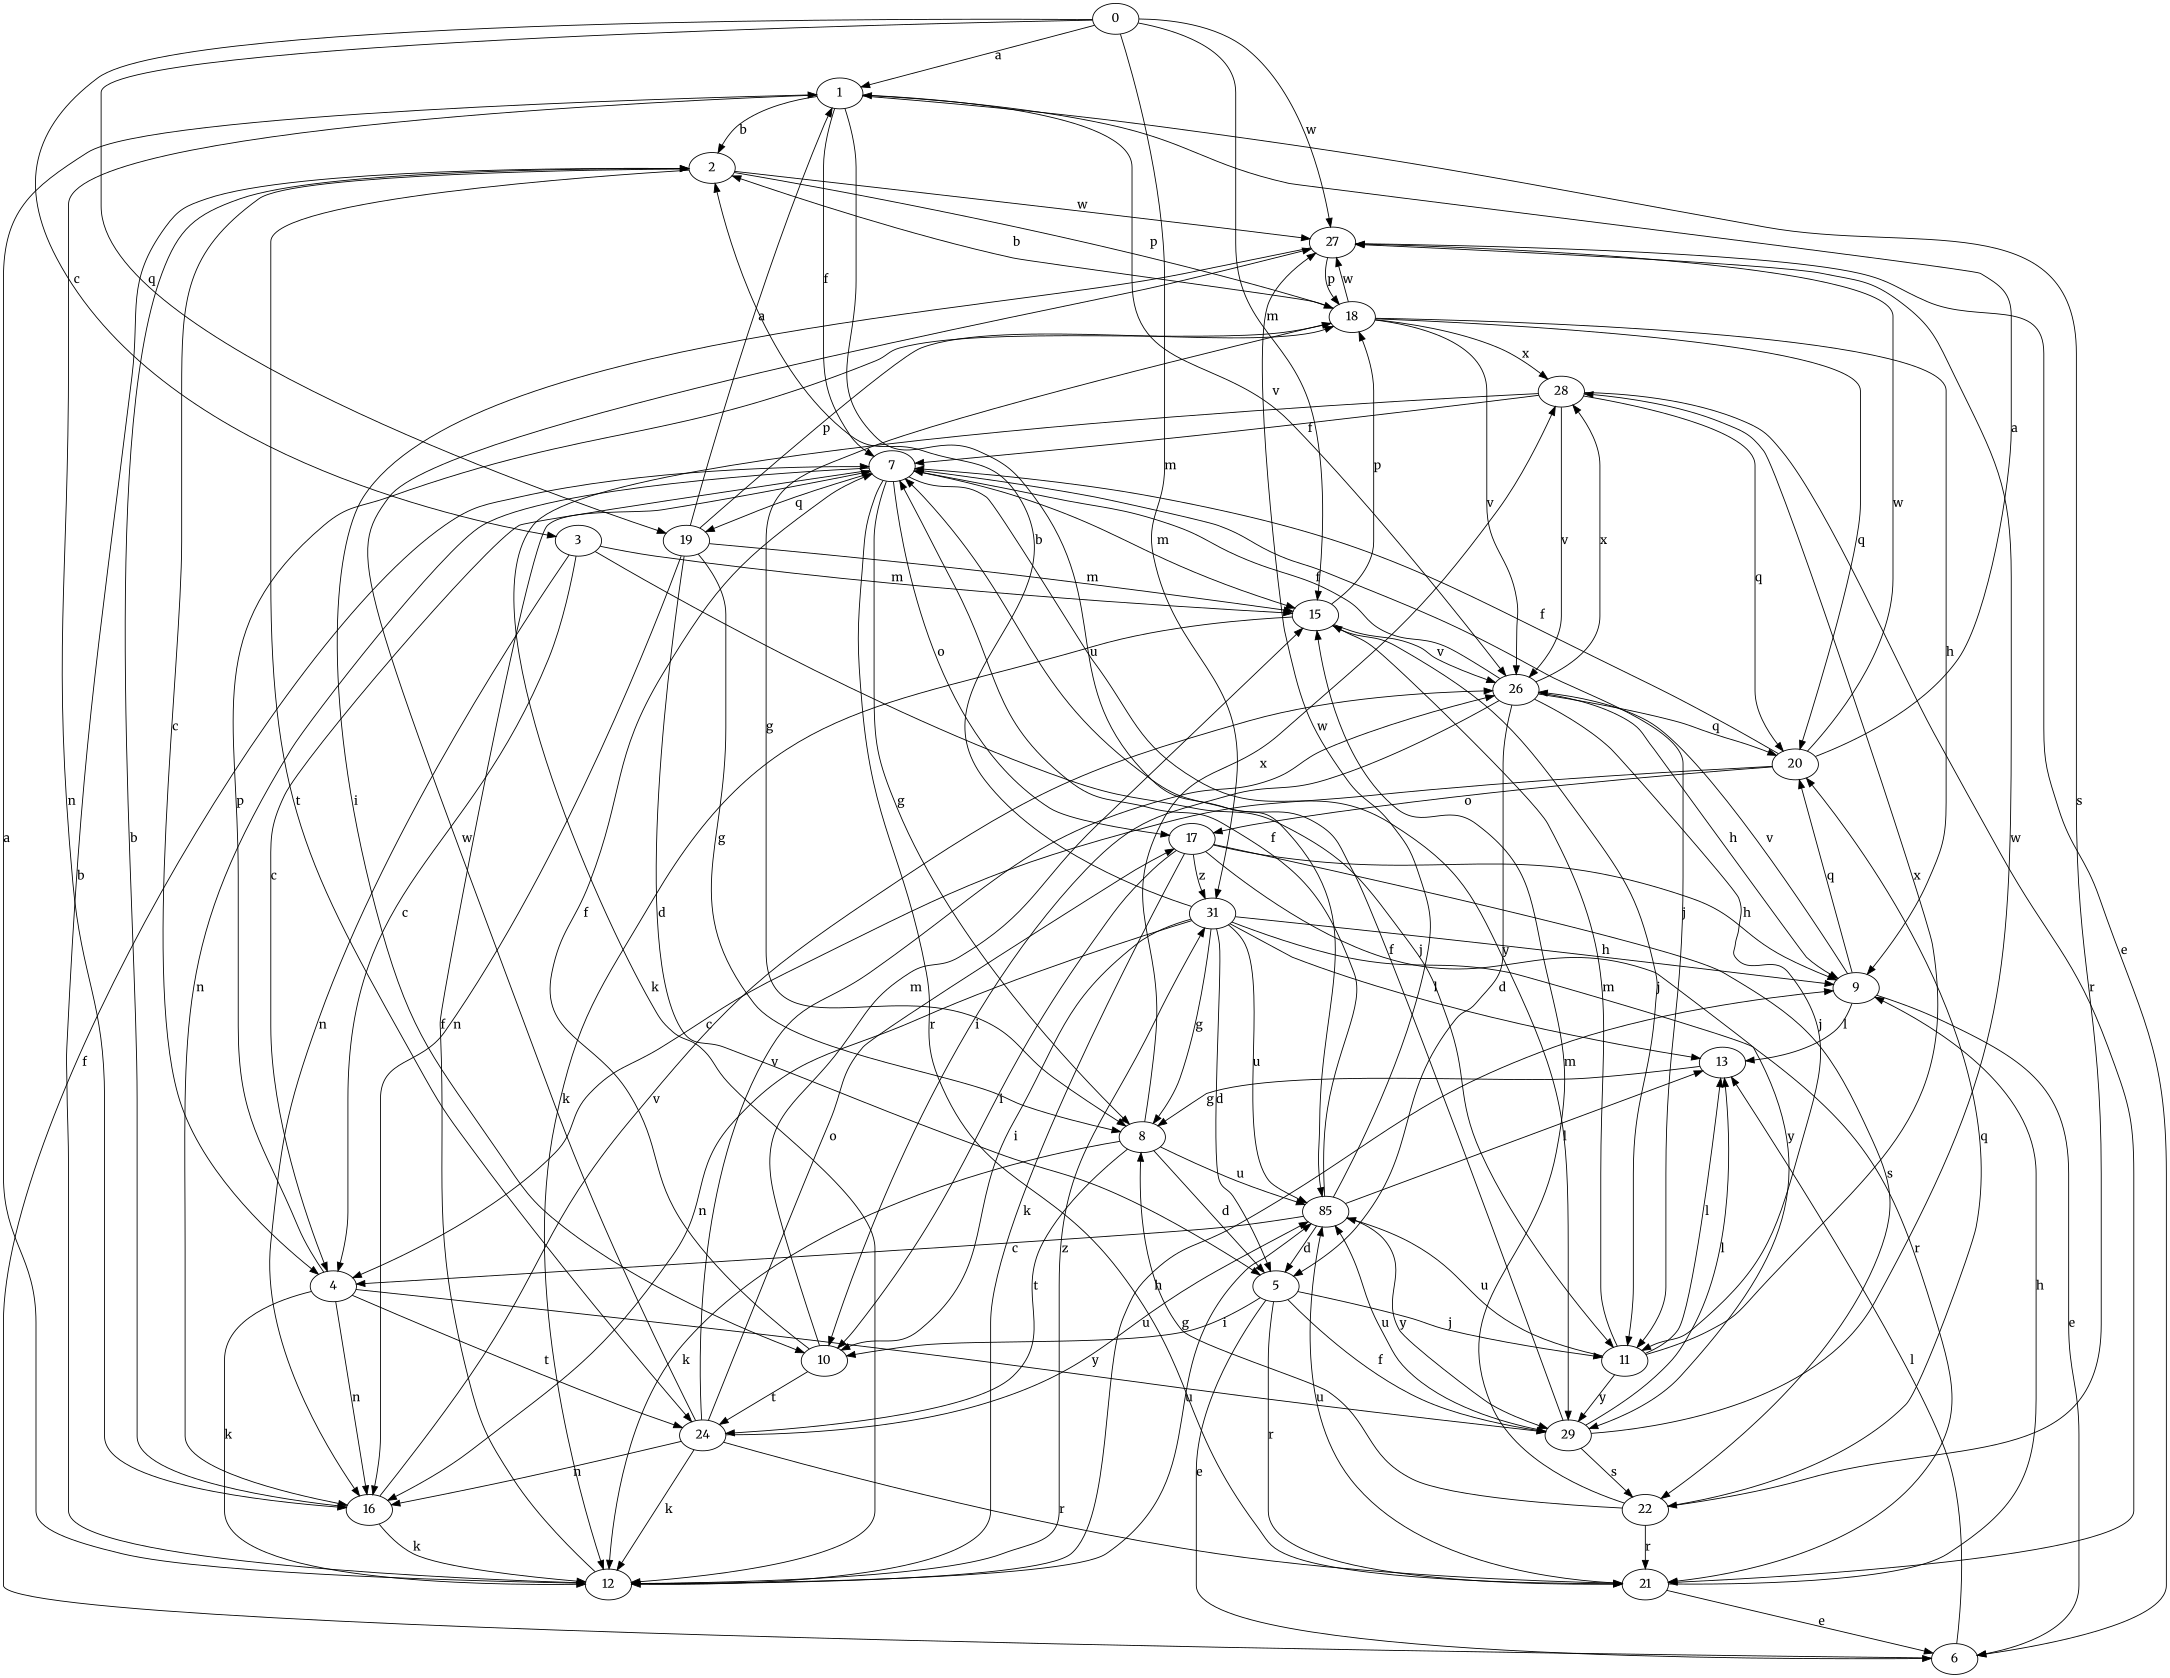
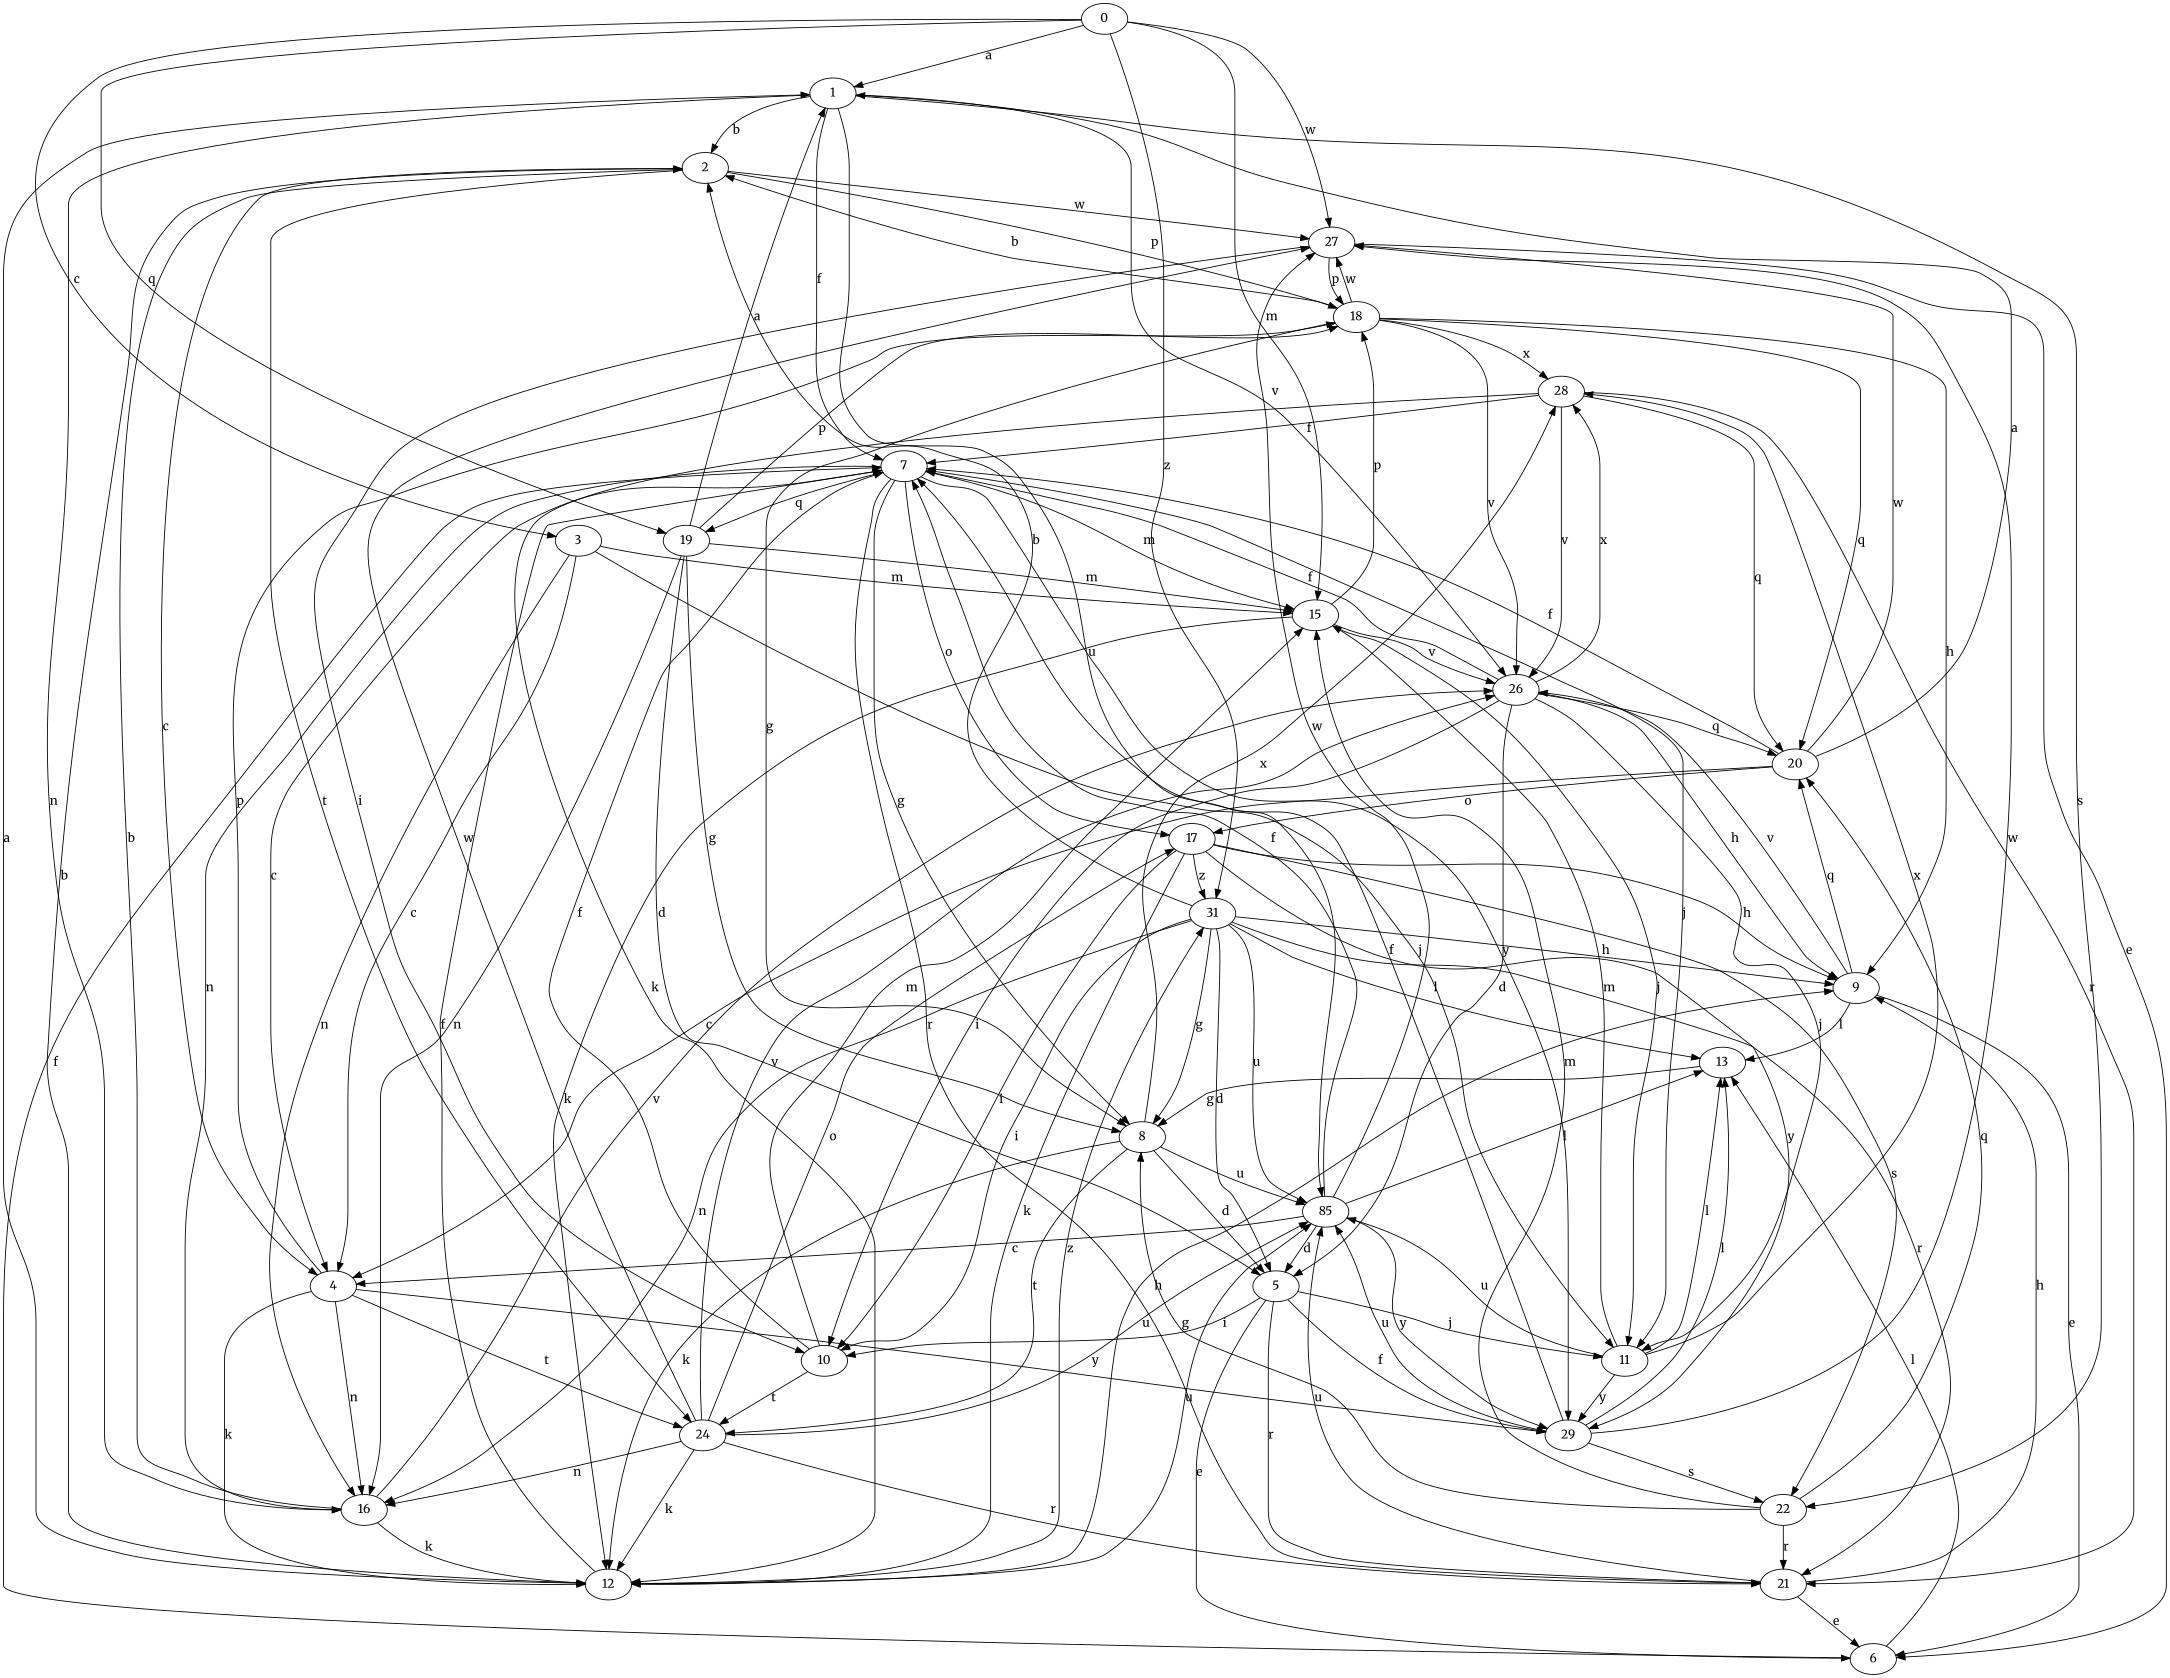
edge "0" -> "31": label "m" -> "z"
